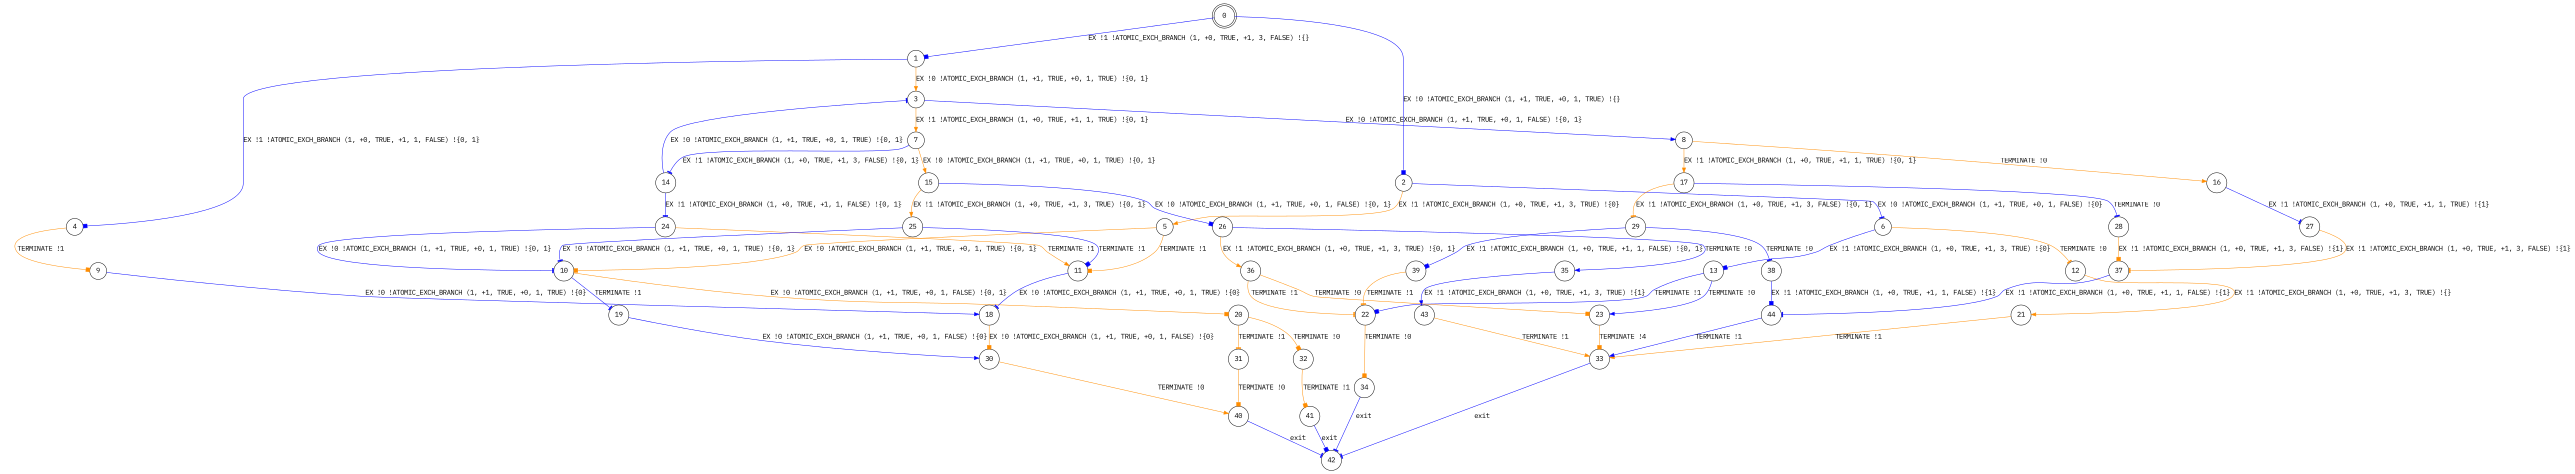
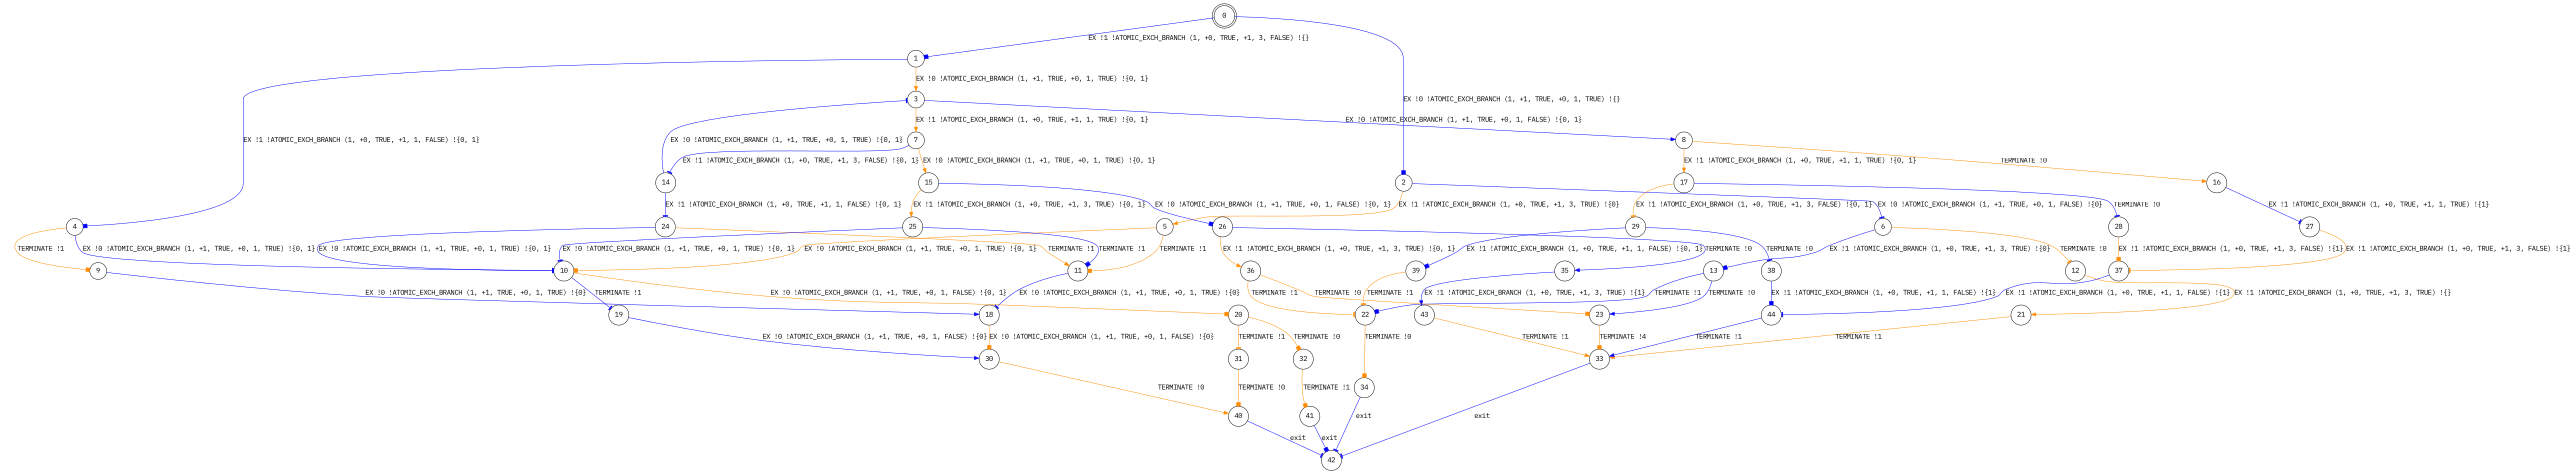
edge "4" -> "10": added, label "EX !0 !ATOMIC_EXCH_BRANCH (1, +1, TRUE, +0, 1, TRUE) !{0, 1}"
